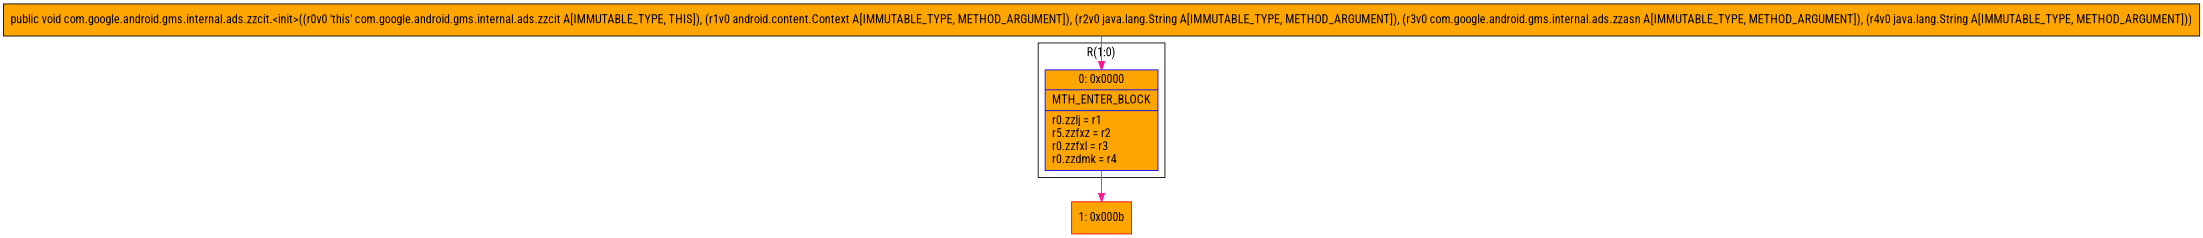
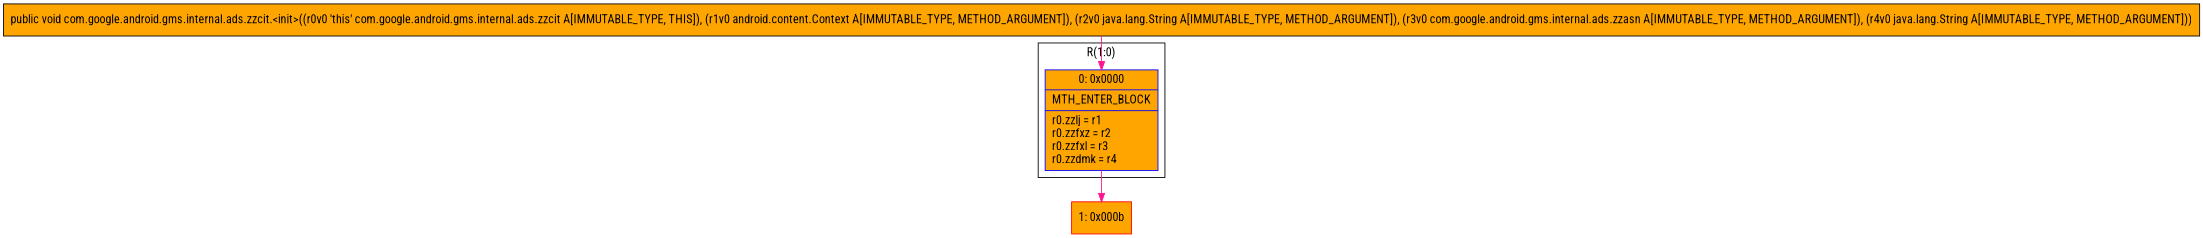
node "0: 0x0000": text "r5.zzfxz = r2" -> "r0.zzfxz = r2"
